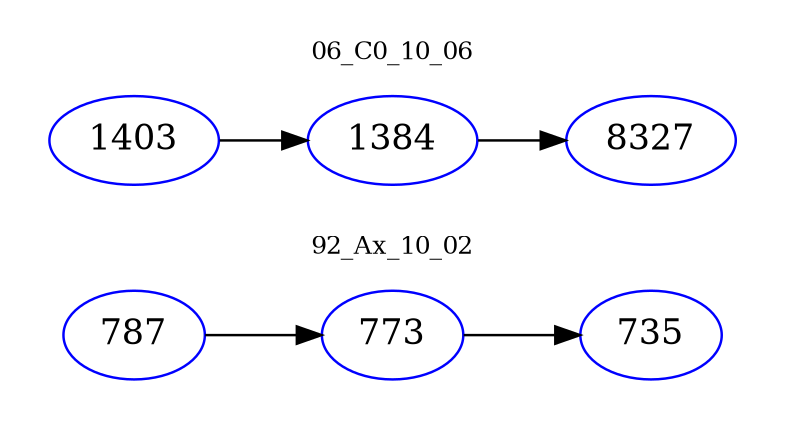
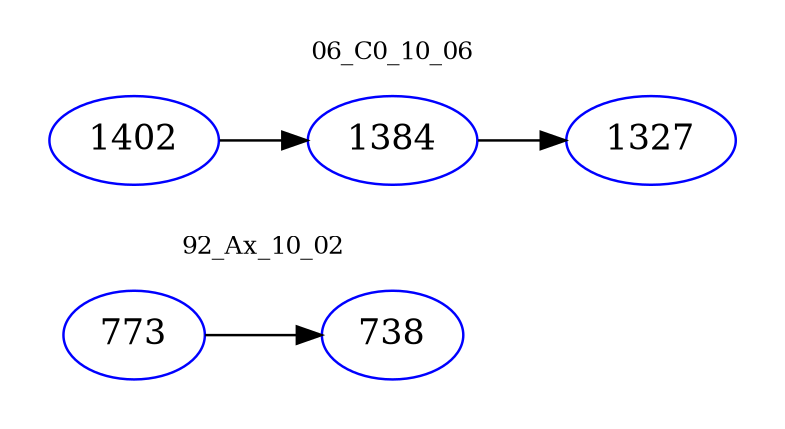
node "1403": label "1403" -> "1402"
node "8327": label "8327" -> "1327"
node "787": removed
node "735": label "735" -> "738"
